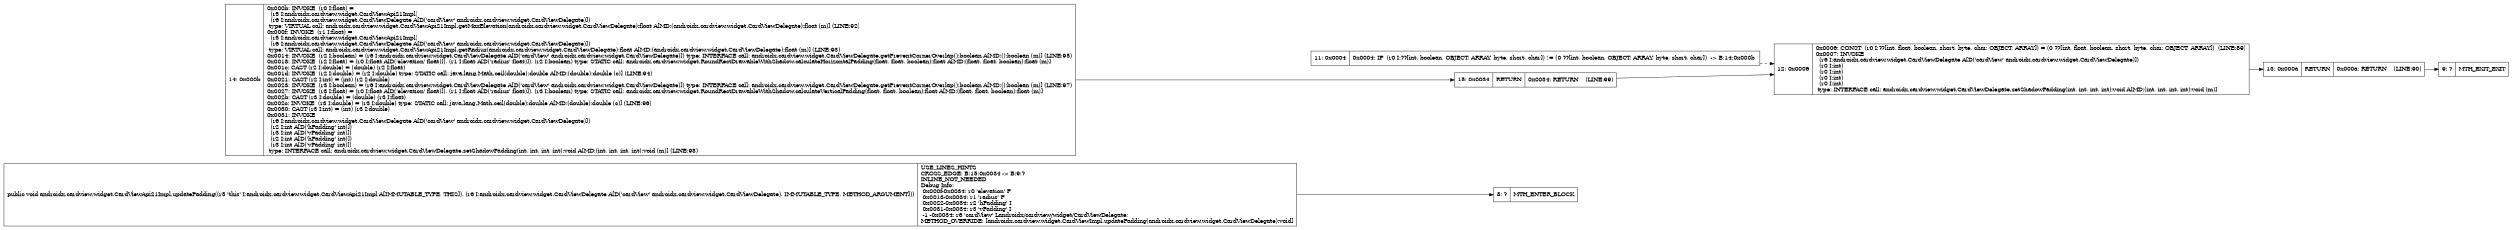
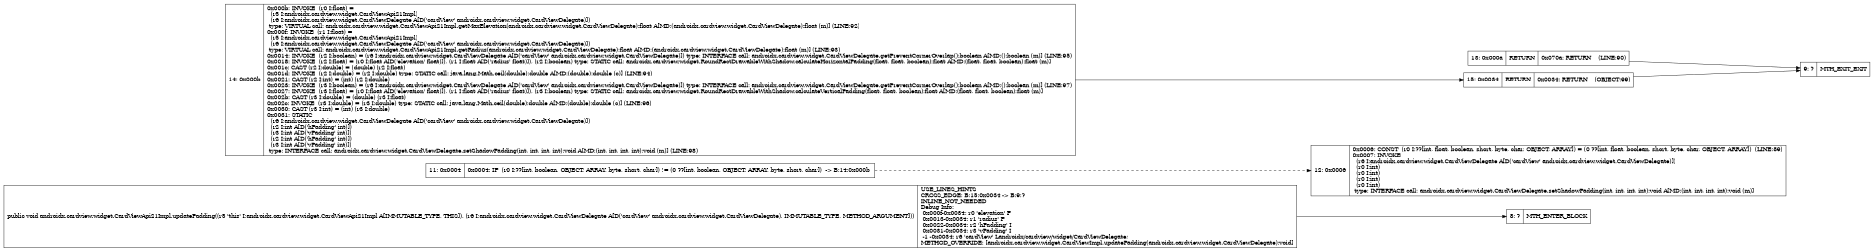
edge "12: 0x0006" -> "13: 0x000a": removed
node "13: 0x000a": text "0x000a: RETURN    (LINE:90)" -> "0x070a: RETURN    (LINE:90)"
edge "15: 0x0034" -> "12: 0x0006": now "15: 0x0034" -> "9: ?"
node "15: 0x0034": text "0x0034: RETURN    (LINE:99)" -> "0x0034: RETURN    (OBJECT:99)"
node "14: 0x000b": text "0x0031: INVOKE" -> "0x0031: STATIC"
